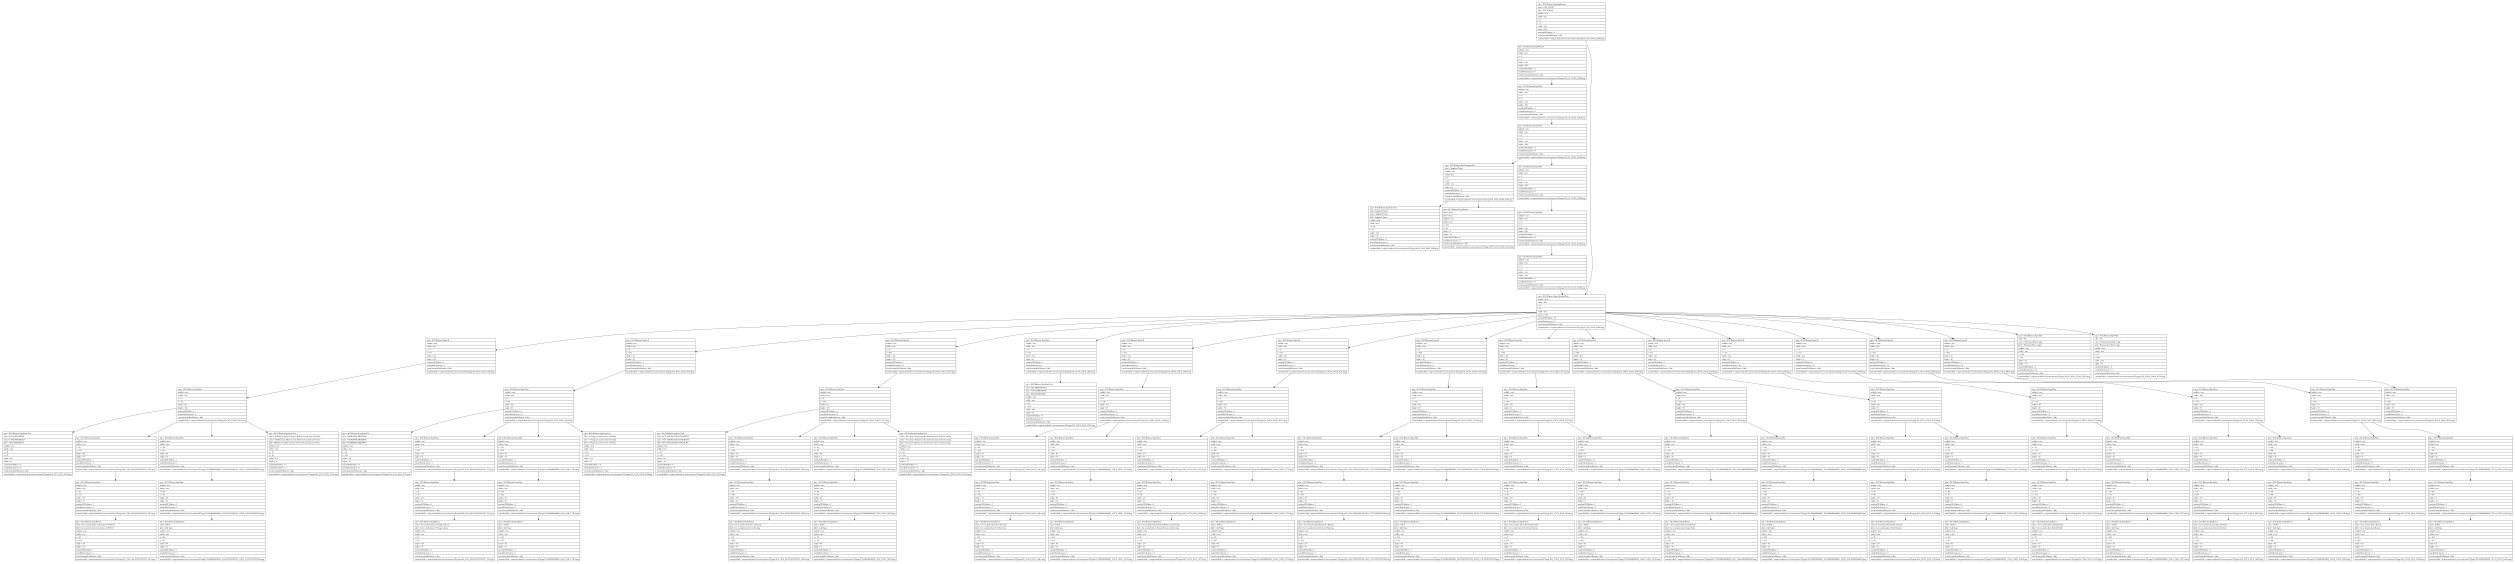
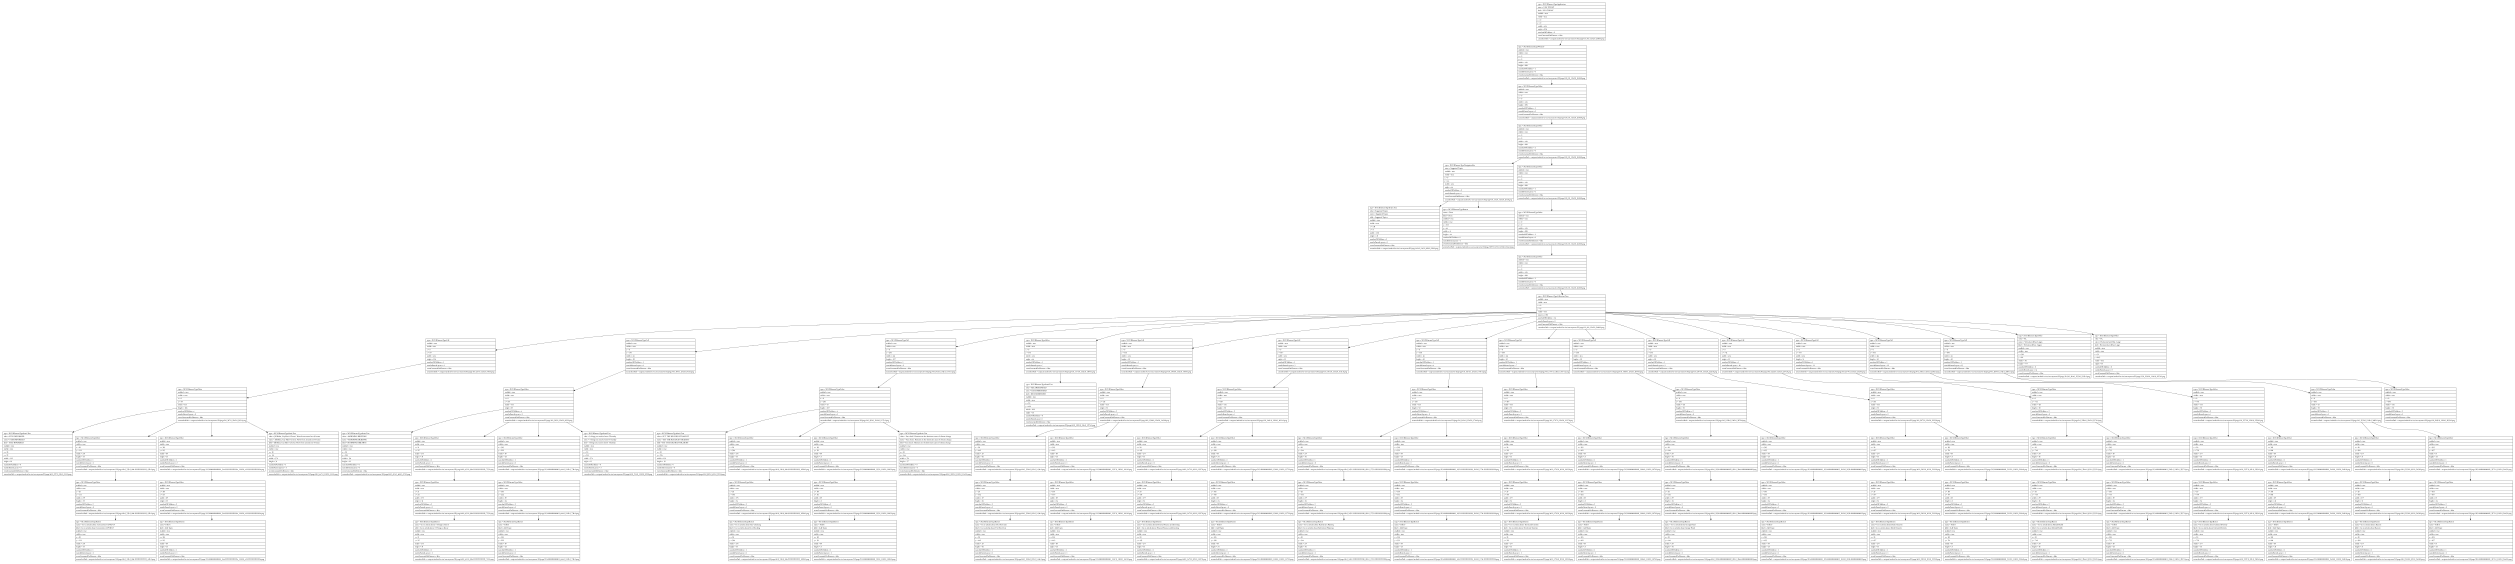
edge "type = XCUIElementTypeApplication" -> "type = XCUIElementTypeCollectionView": now "type = XCUIElementTypeApplication" -> "type = XCUIElementTypeWindow"
